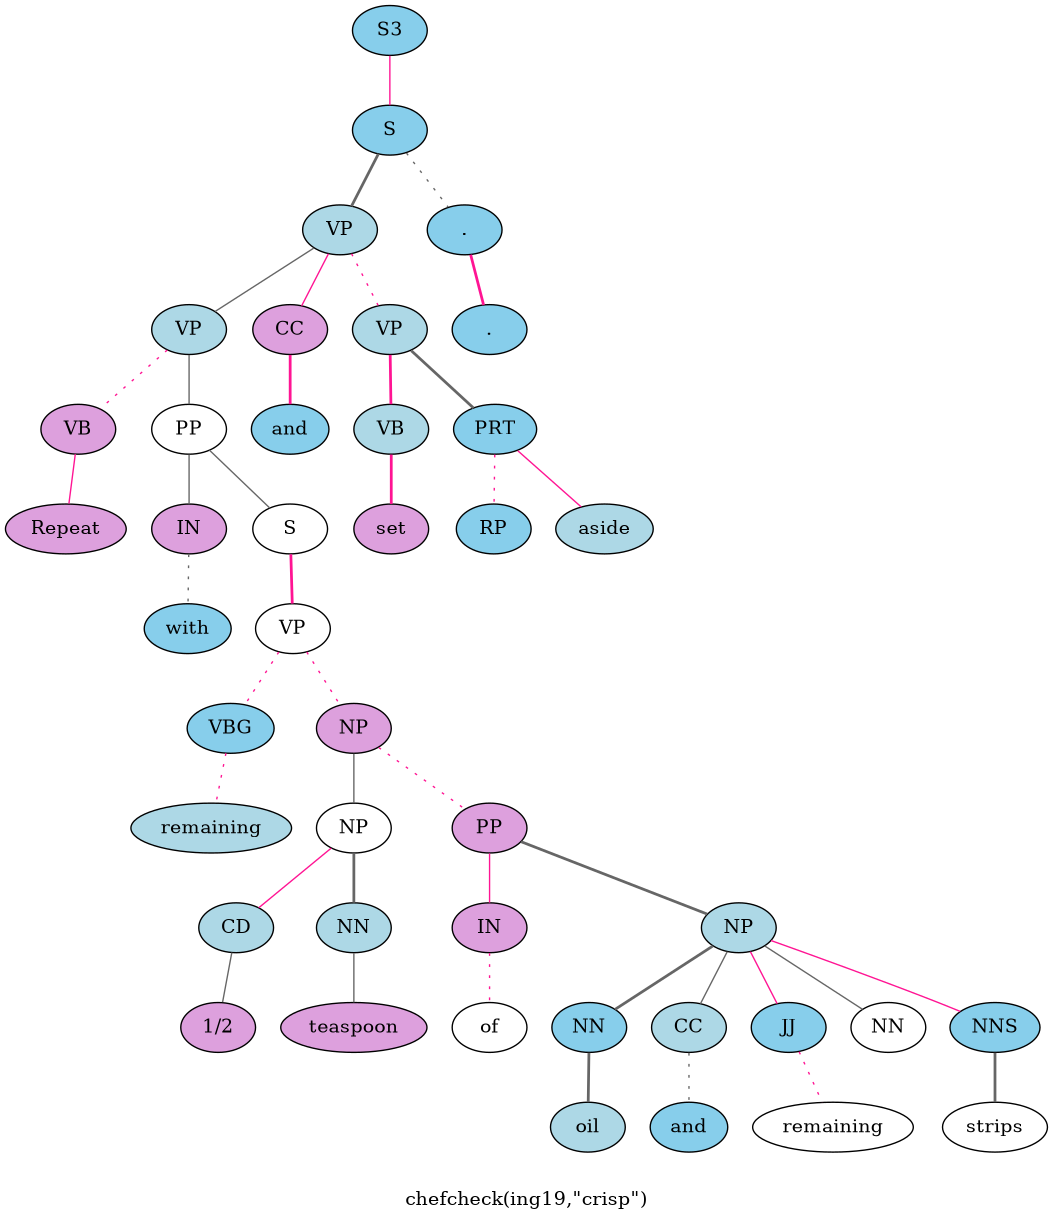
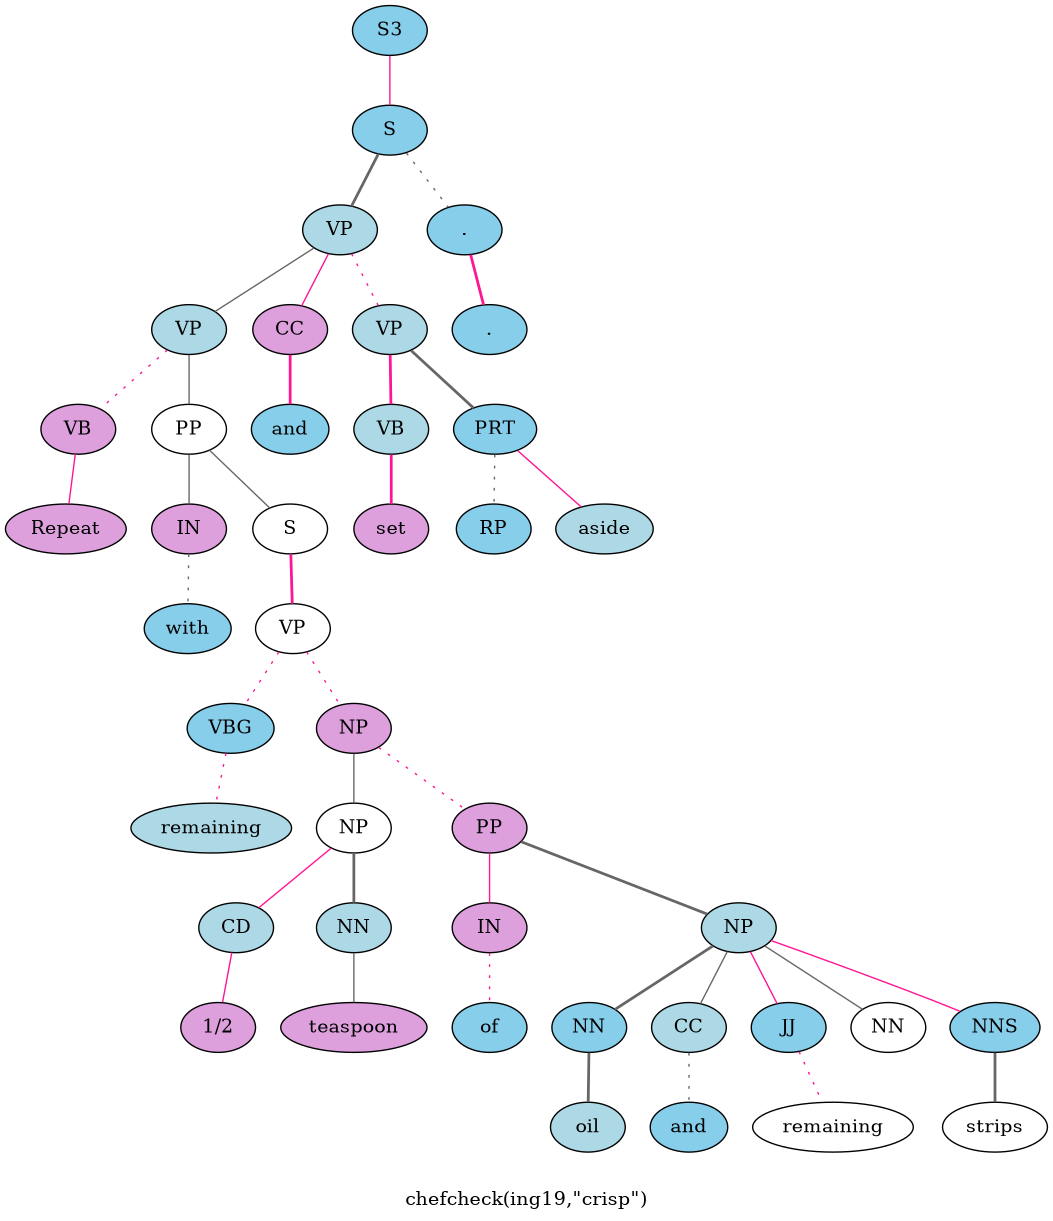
edge "PRT" -- "RP": color deeppink -> gray40
edge "CD" -- "1/2": color gray40 -> deeppink
node "of": fillcolor white -> skyblue
